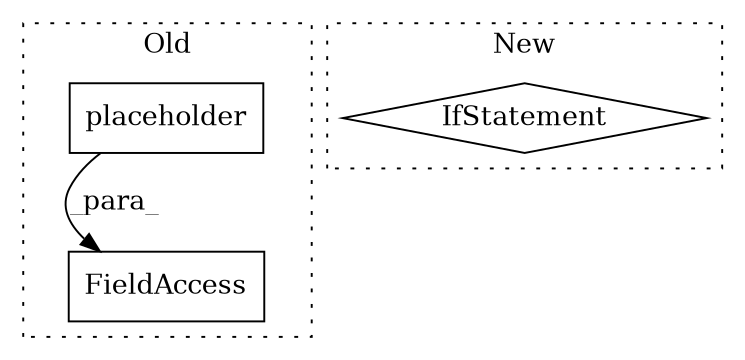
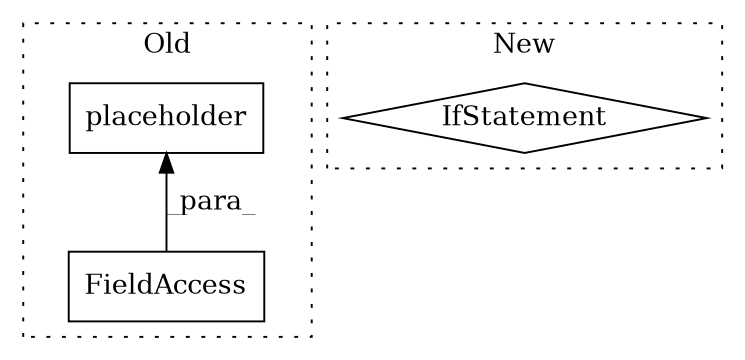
edge "placeholder" -> "FieldAccess": reversed
